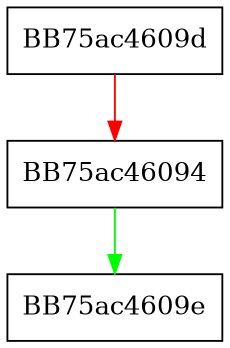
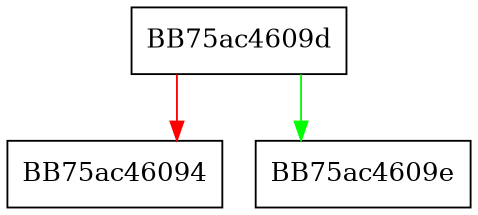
edge "BB75ac46094" -> "BB75ac4609e": now "BB75ac4609d" -> "BB75ac4609e"
